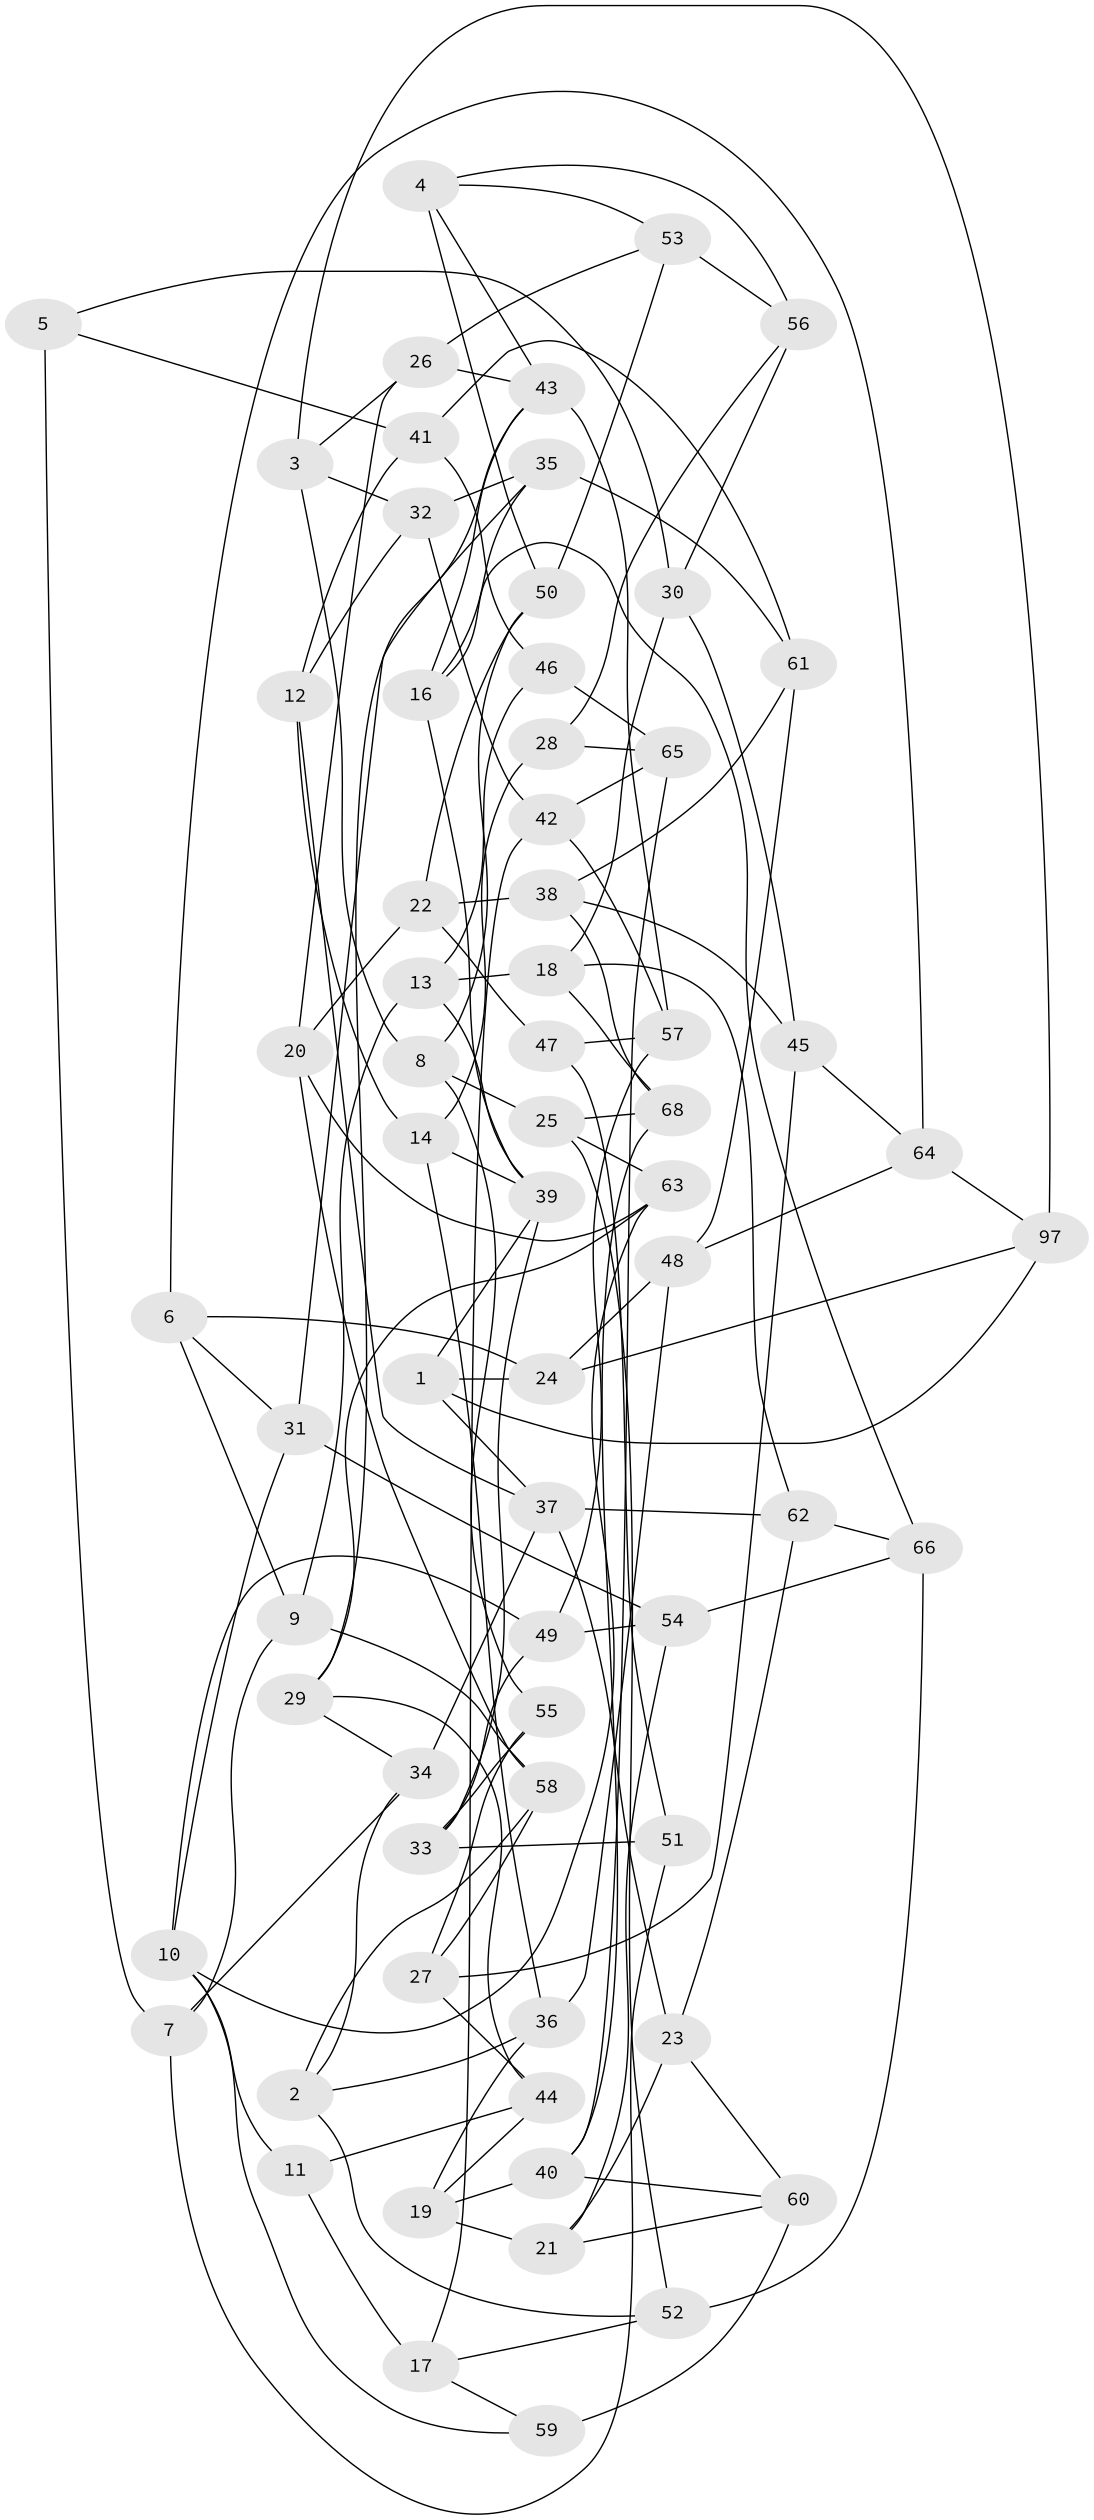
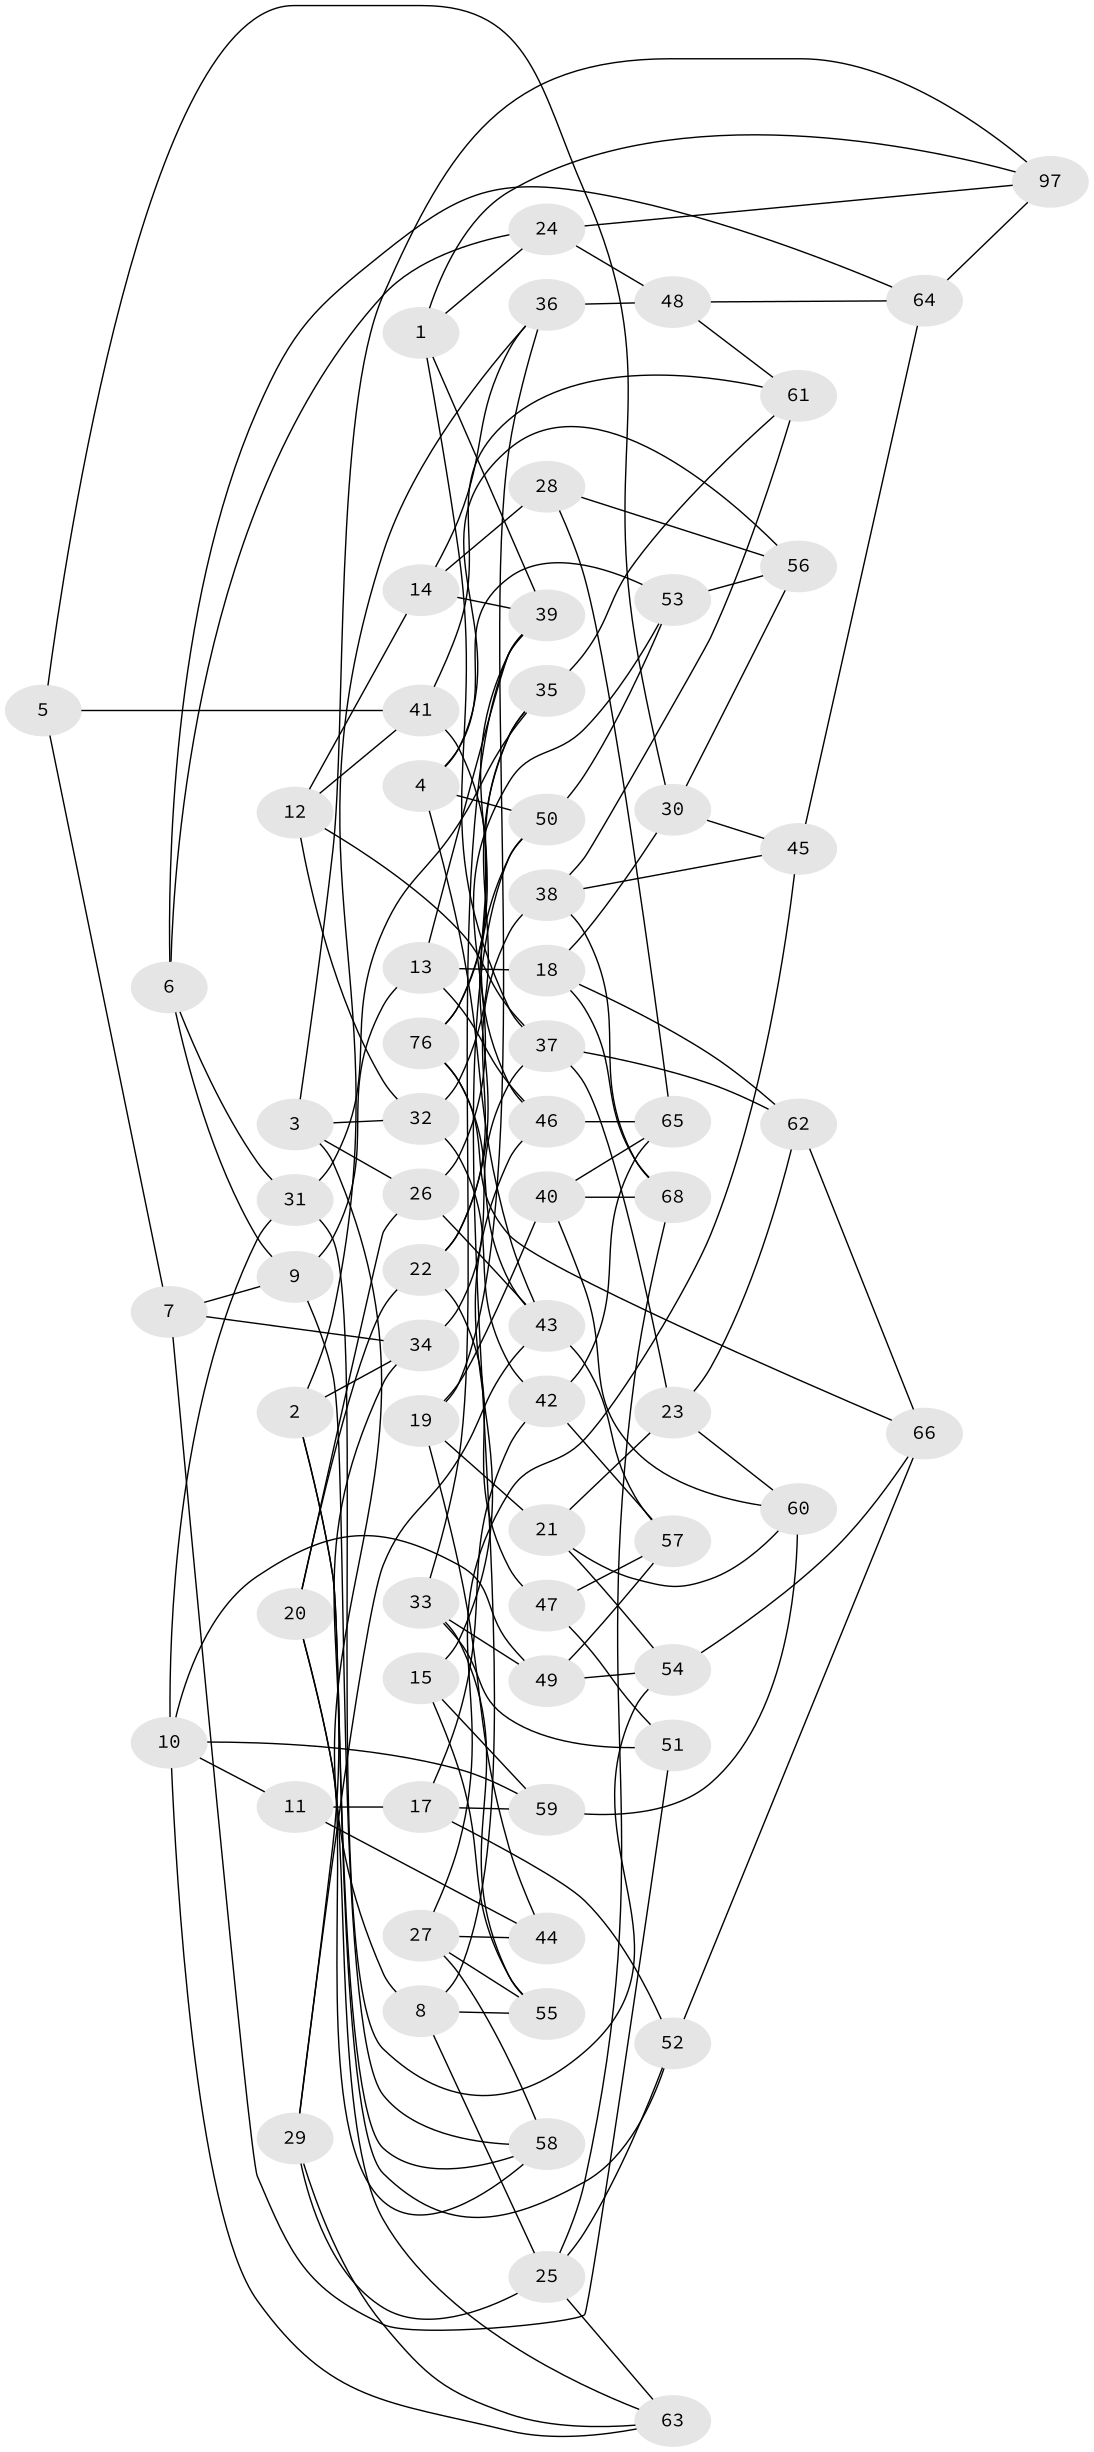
node "16": label "16" -> "76"
node "15": added
edge "29" -- "44": now "29" -- "25"
